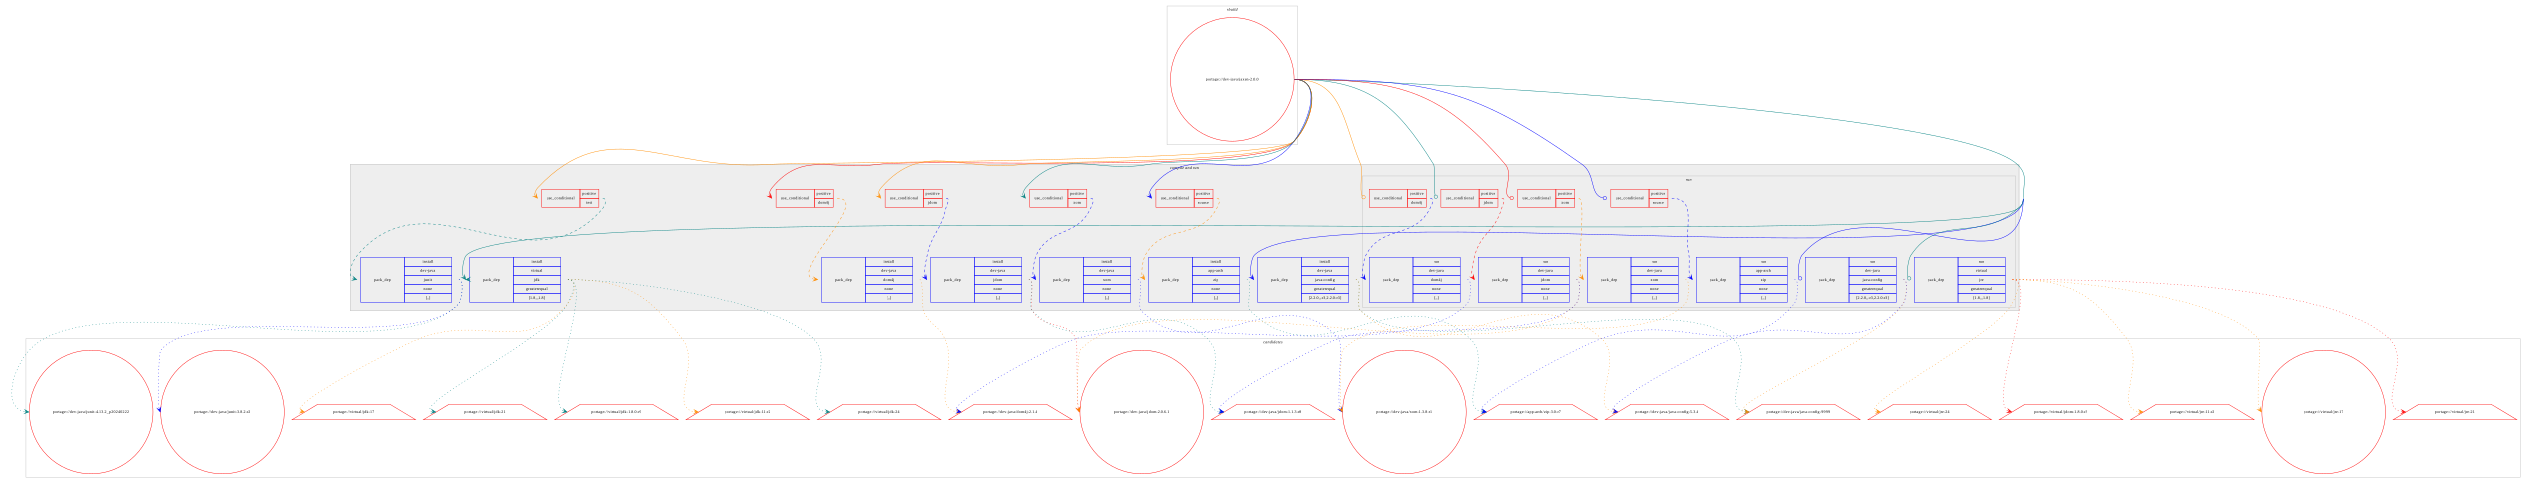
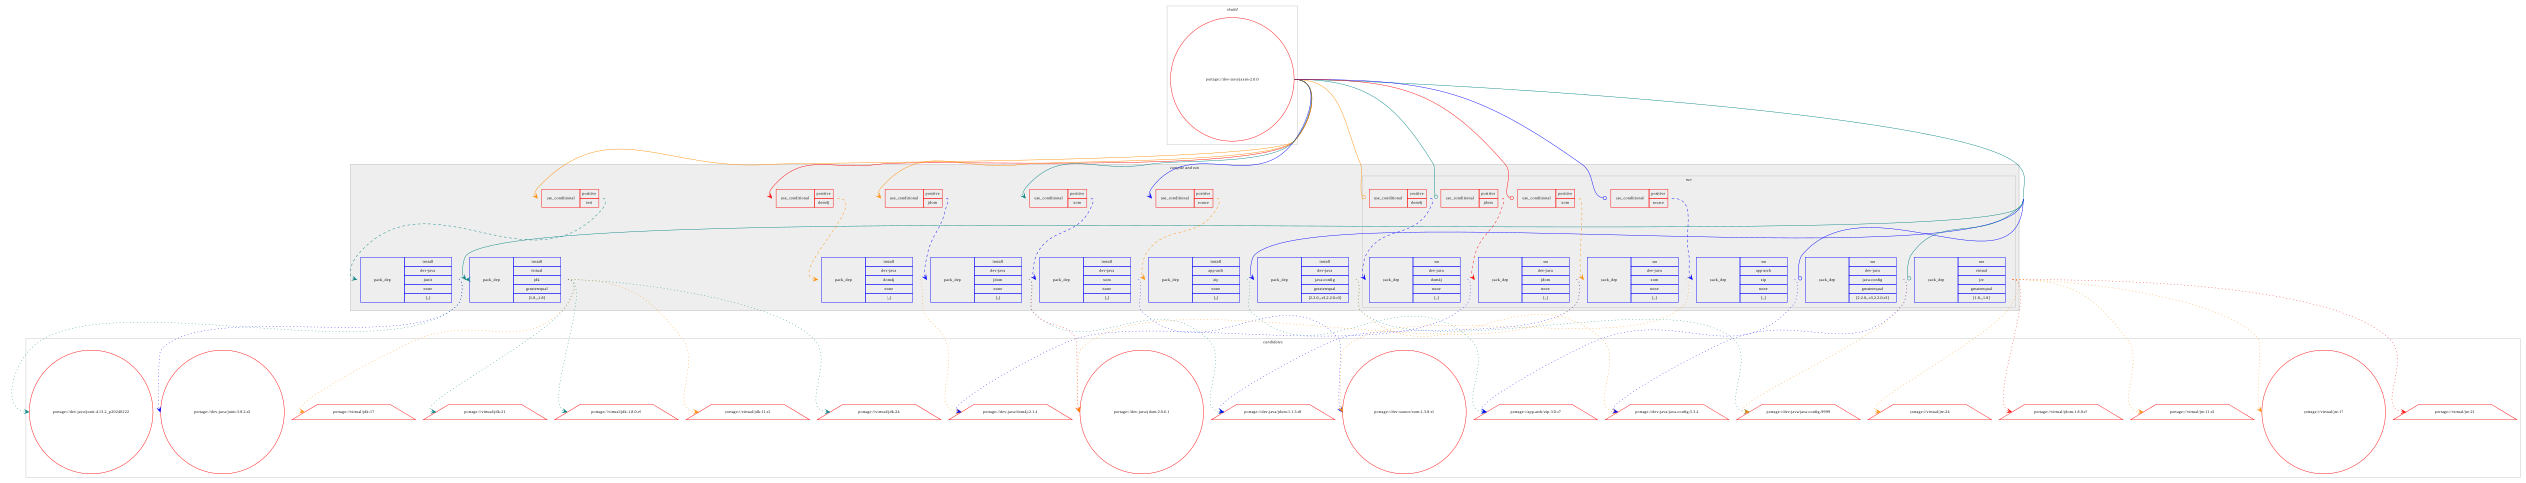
node "portage://dev-java/xom-1.3.8-r1": label "portage://dev-java/xom-1.3.8-r1" -> "portage://dev-source/xom-1.3.8-r1"
